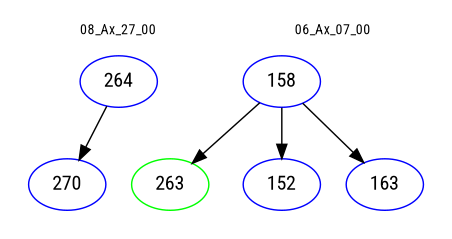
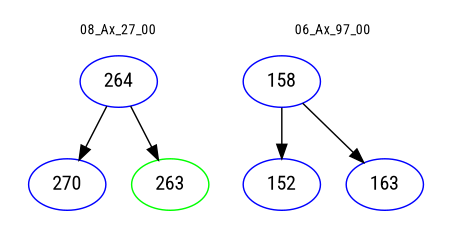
cluster "06_Ax_07_00": label "06_Ax_07_00" -> "06_Ax_97_00"
edge "158" -> "263": now "264" -> "263"
